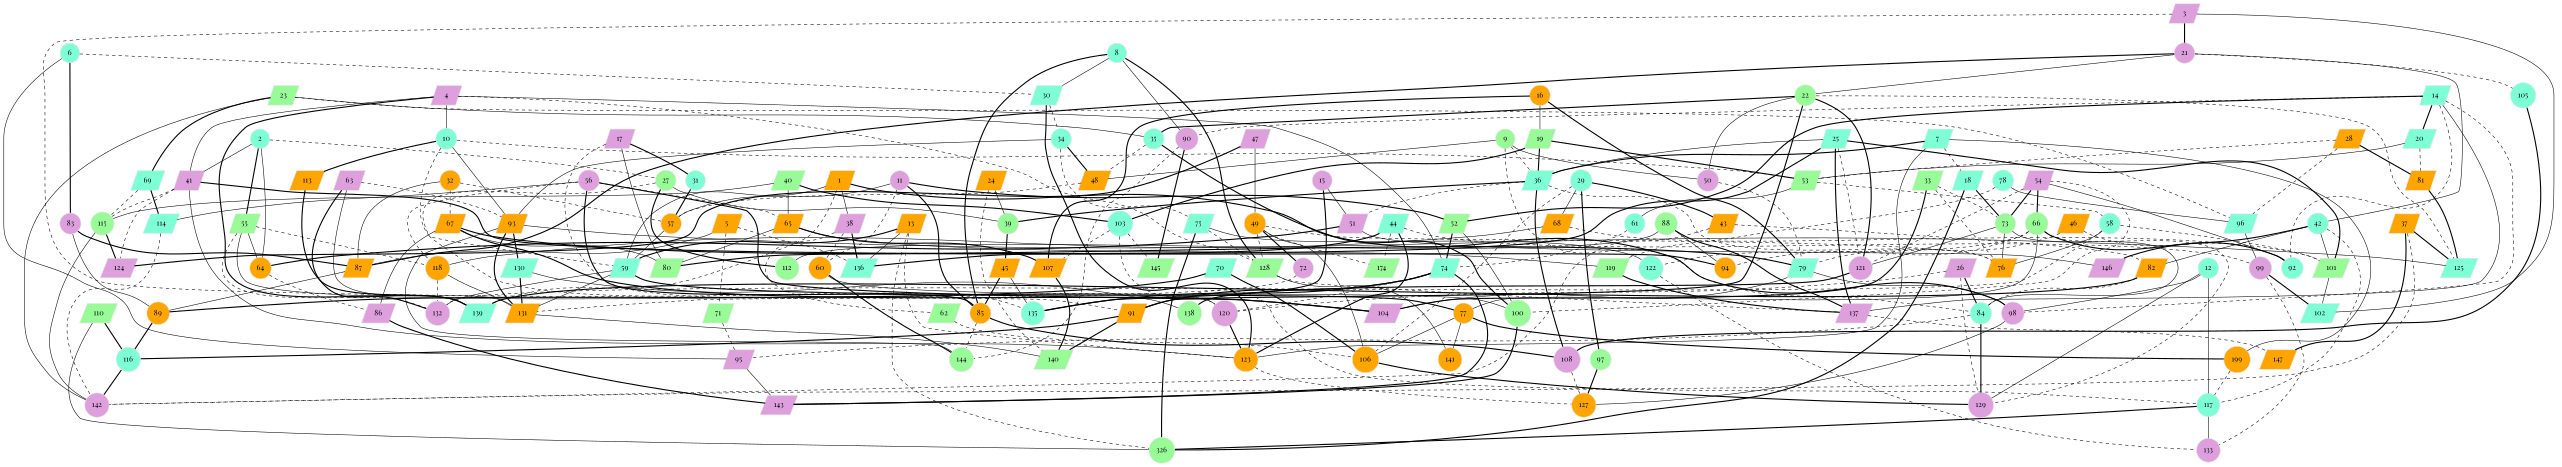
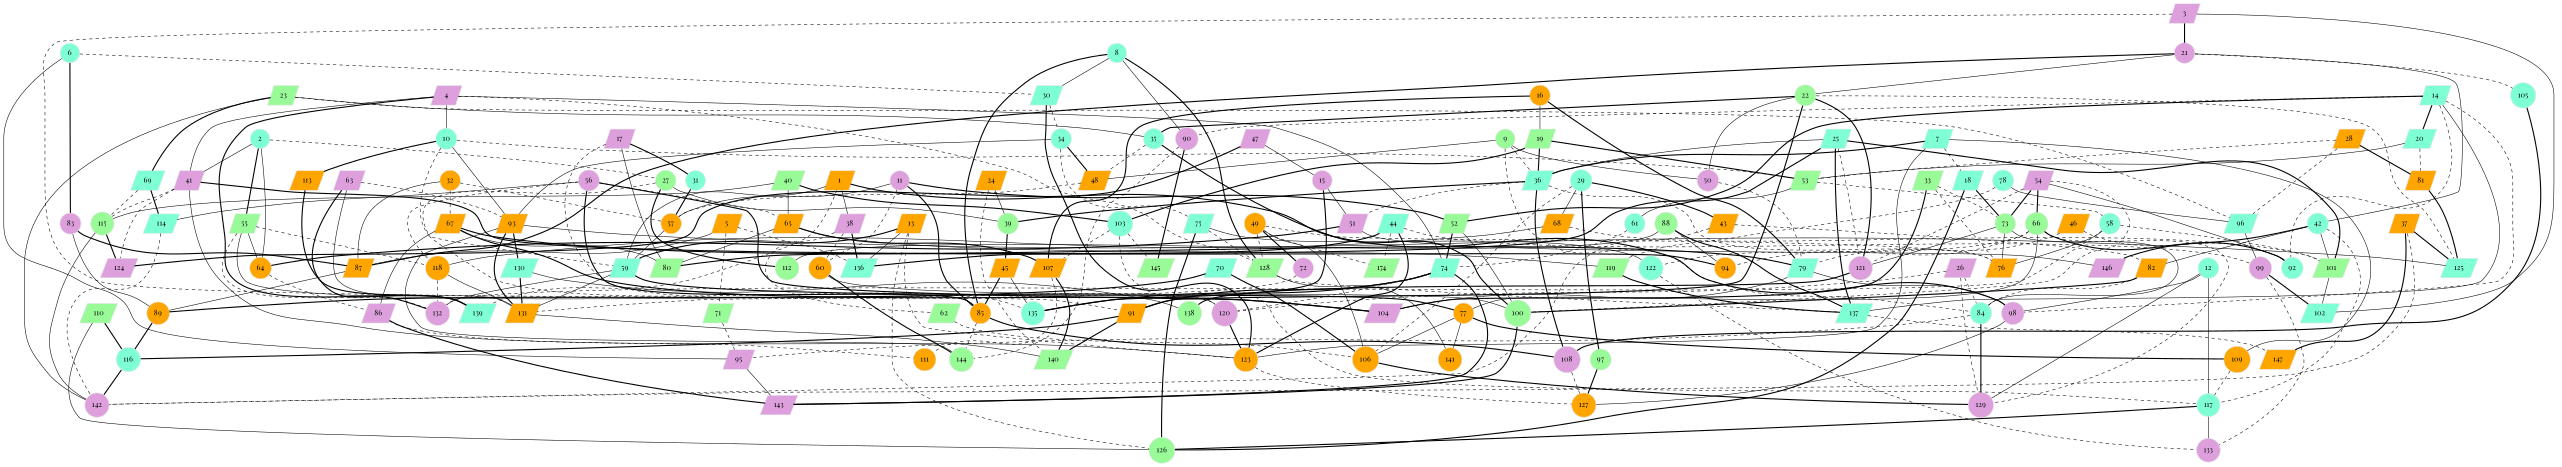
edge "47" -- "49": now "47" -- "15"
edge "82" -- "139": now "82" -- "100"
edge "26" -- "84": style bold -> dashed
node "137": fillcolor plum -> aquamarine
node "111": added
node "199": label "199" -> "109"
node "326": label "326" -> "126"
